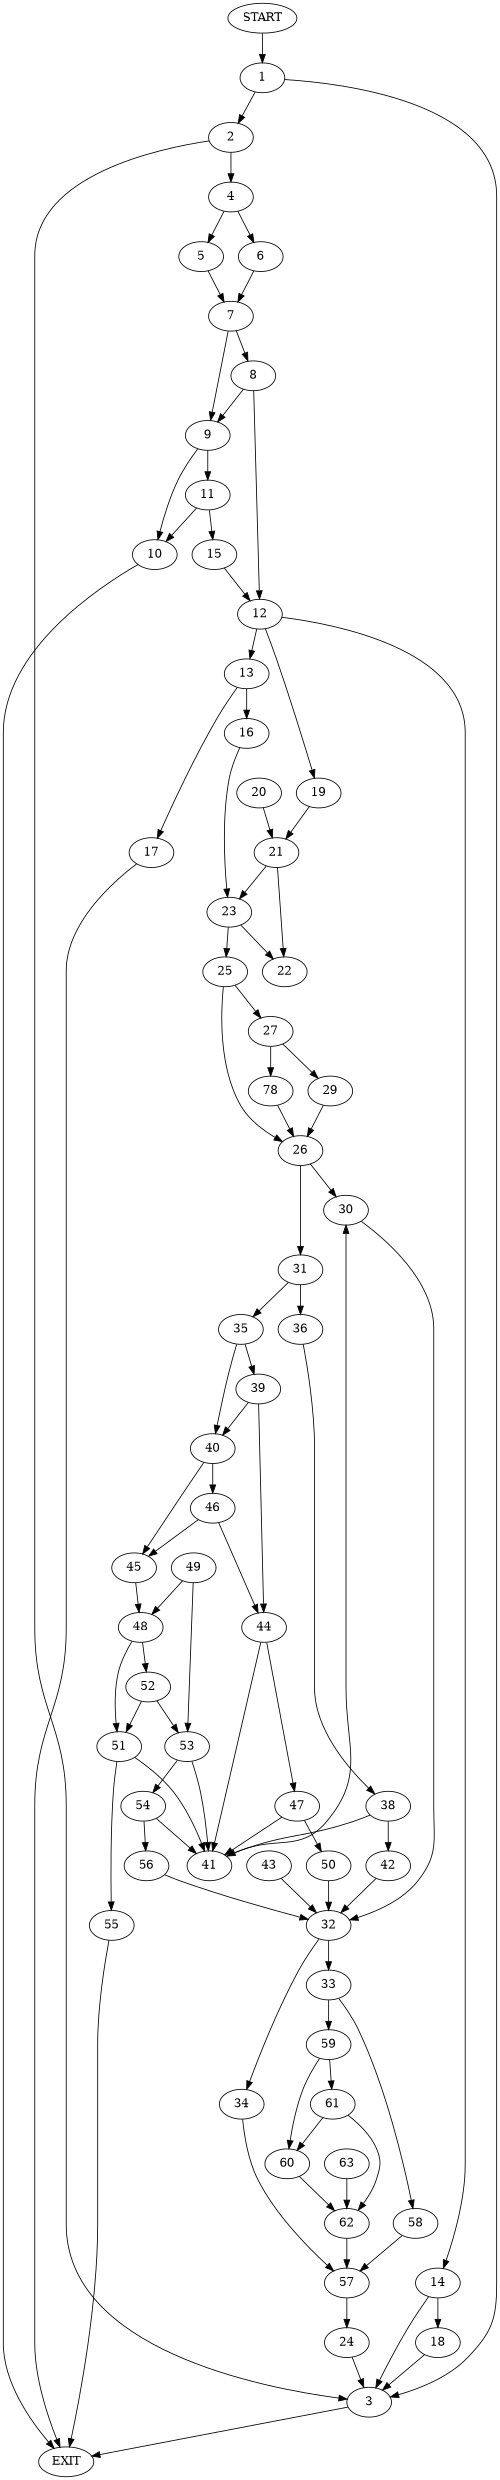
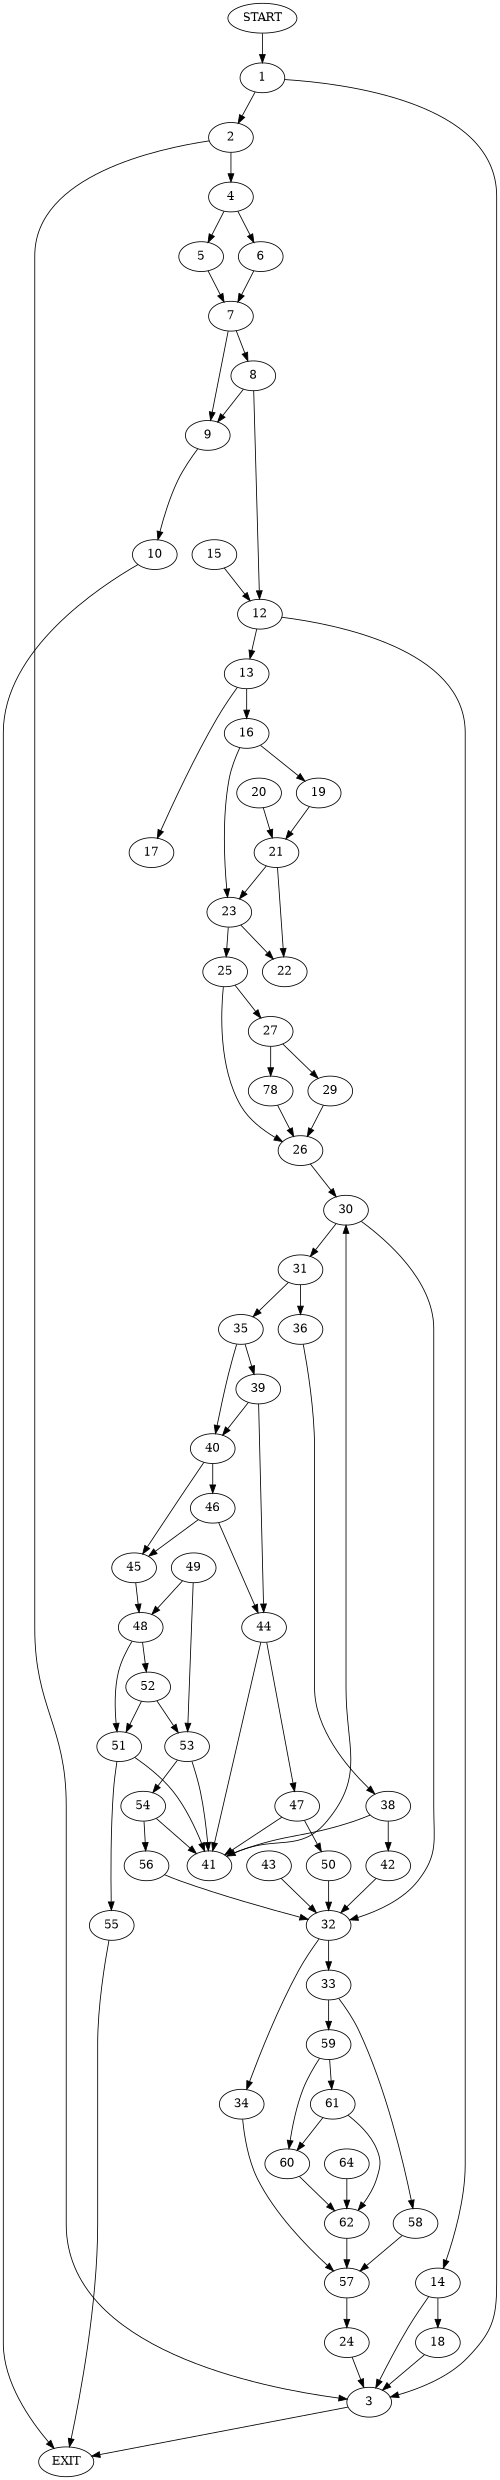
node "11": removed
edge "12" -> "19": now "16" -> "19"
edge "26" -> "31": now "30" -> "31"
edge "17" -> "EXIT": removed
node "63": label "63" -> "64"
